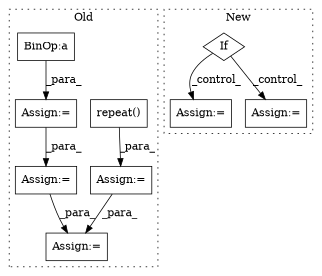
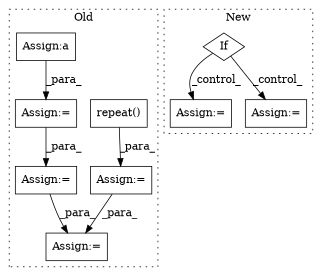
node "BinOp:a": label "BinOp:a" -> "Assign:a"
